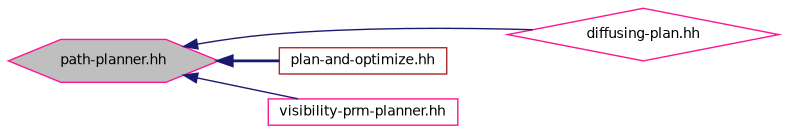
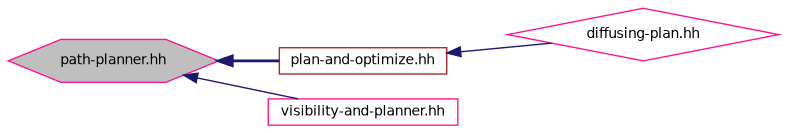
edge "diffusing-plan.hh" -> "path-planner.hh": now "diffusing-plan.hh" -> "plan-and-optimize.hh"
node "visibility-prm-planner.hh": label "visibility-prm-planner.hh" -> "visibility-and-planner.hh"
